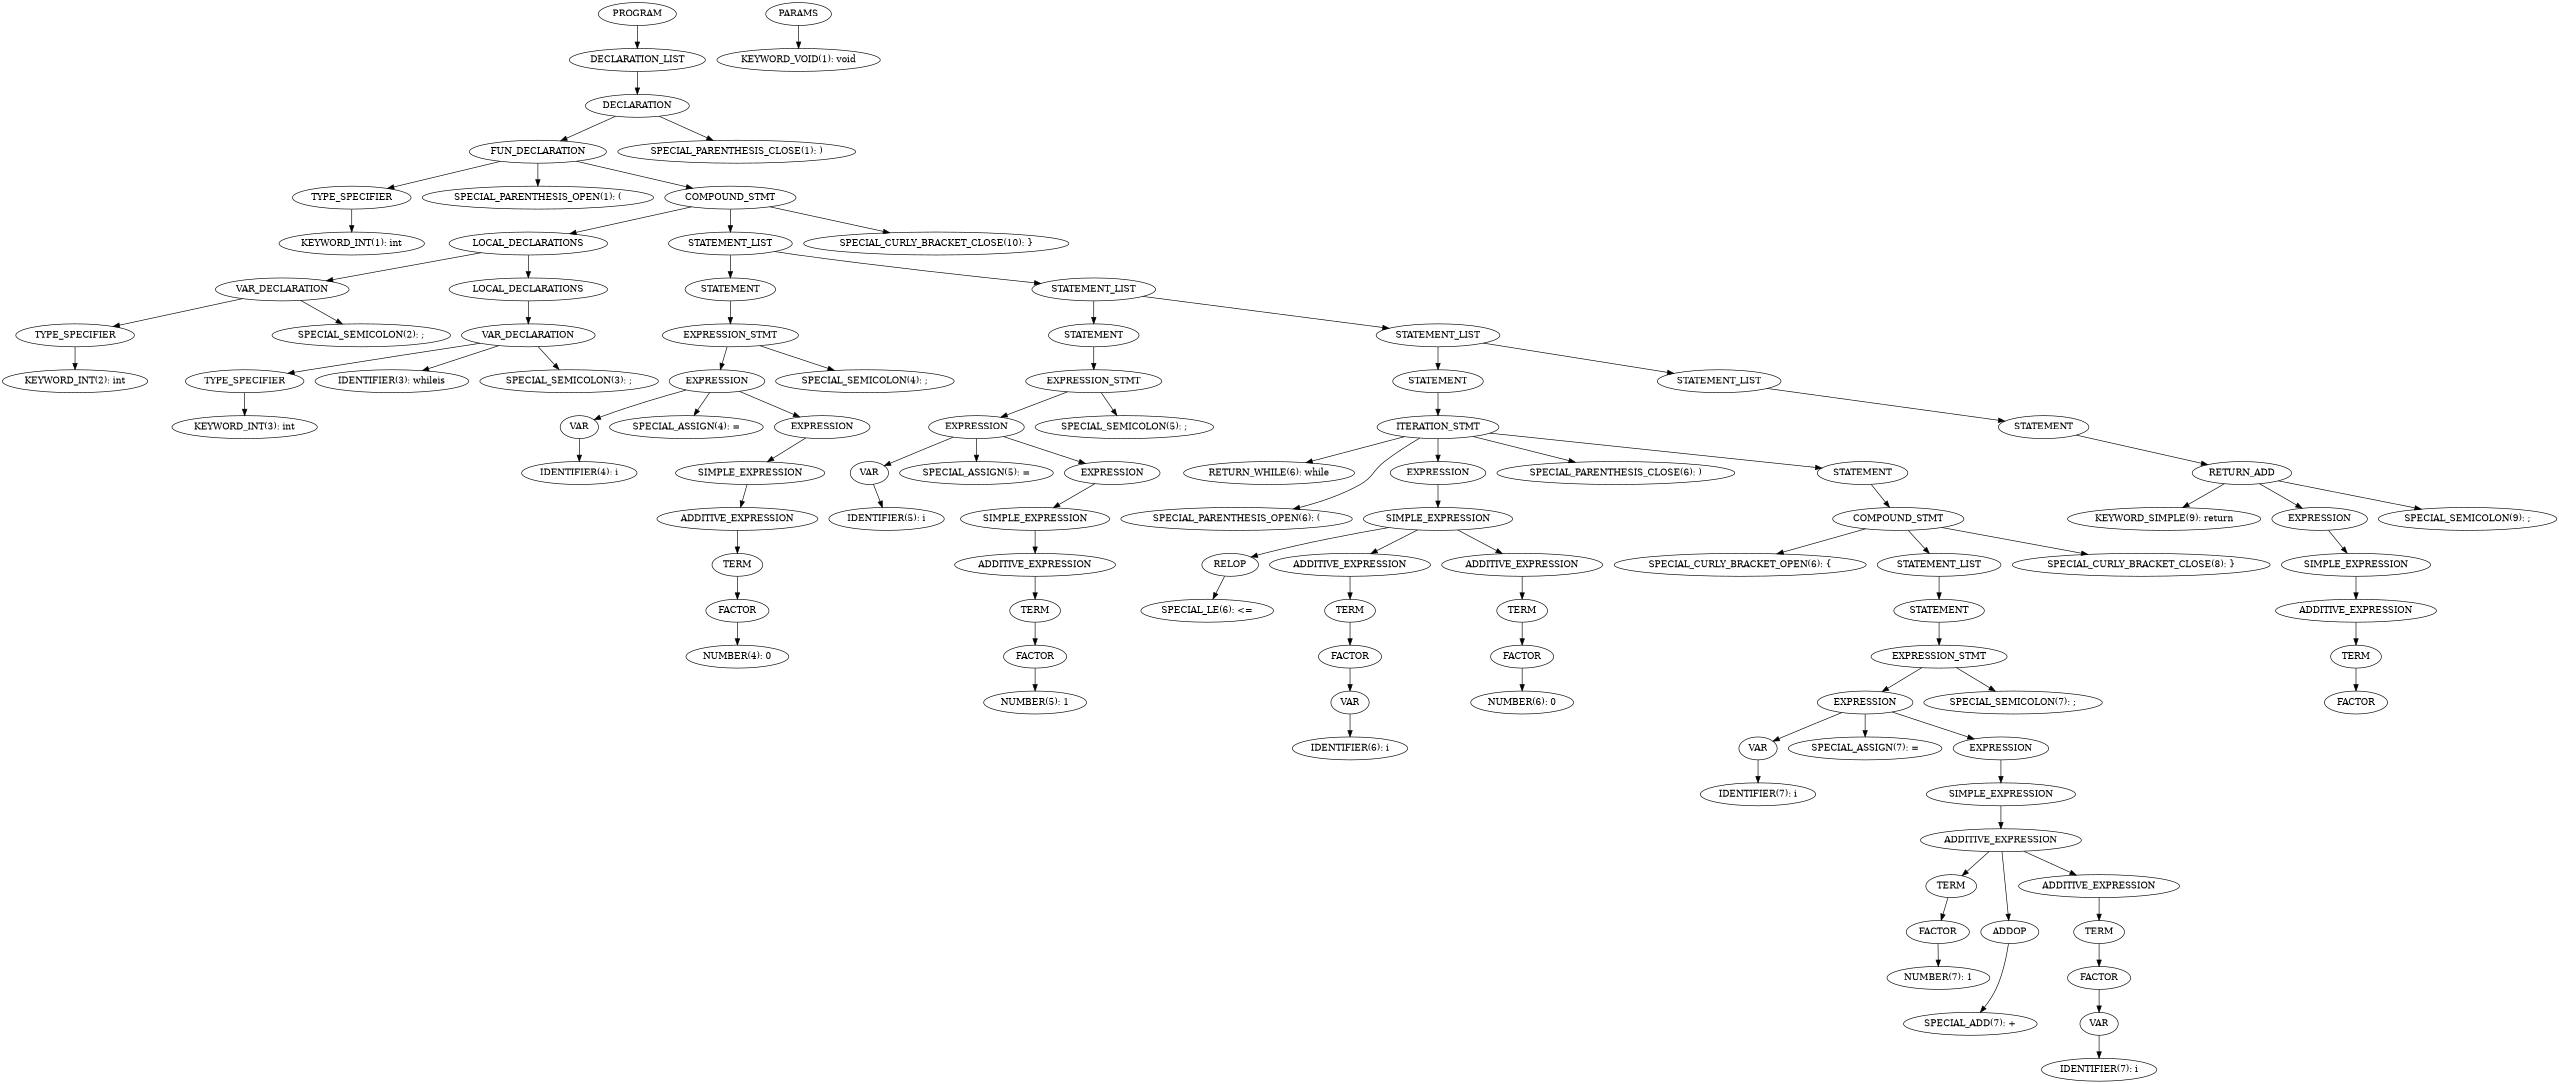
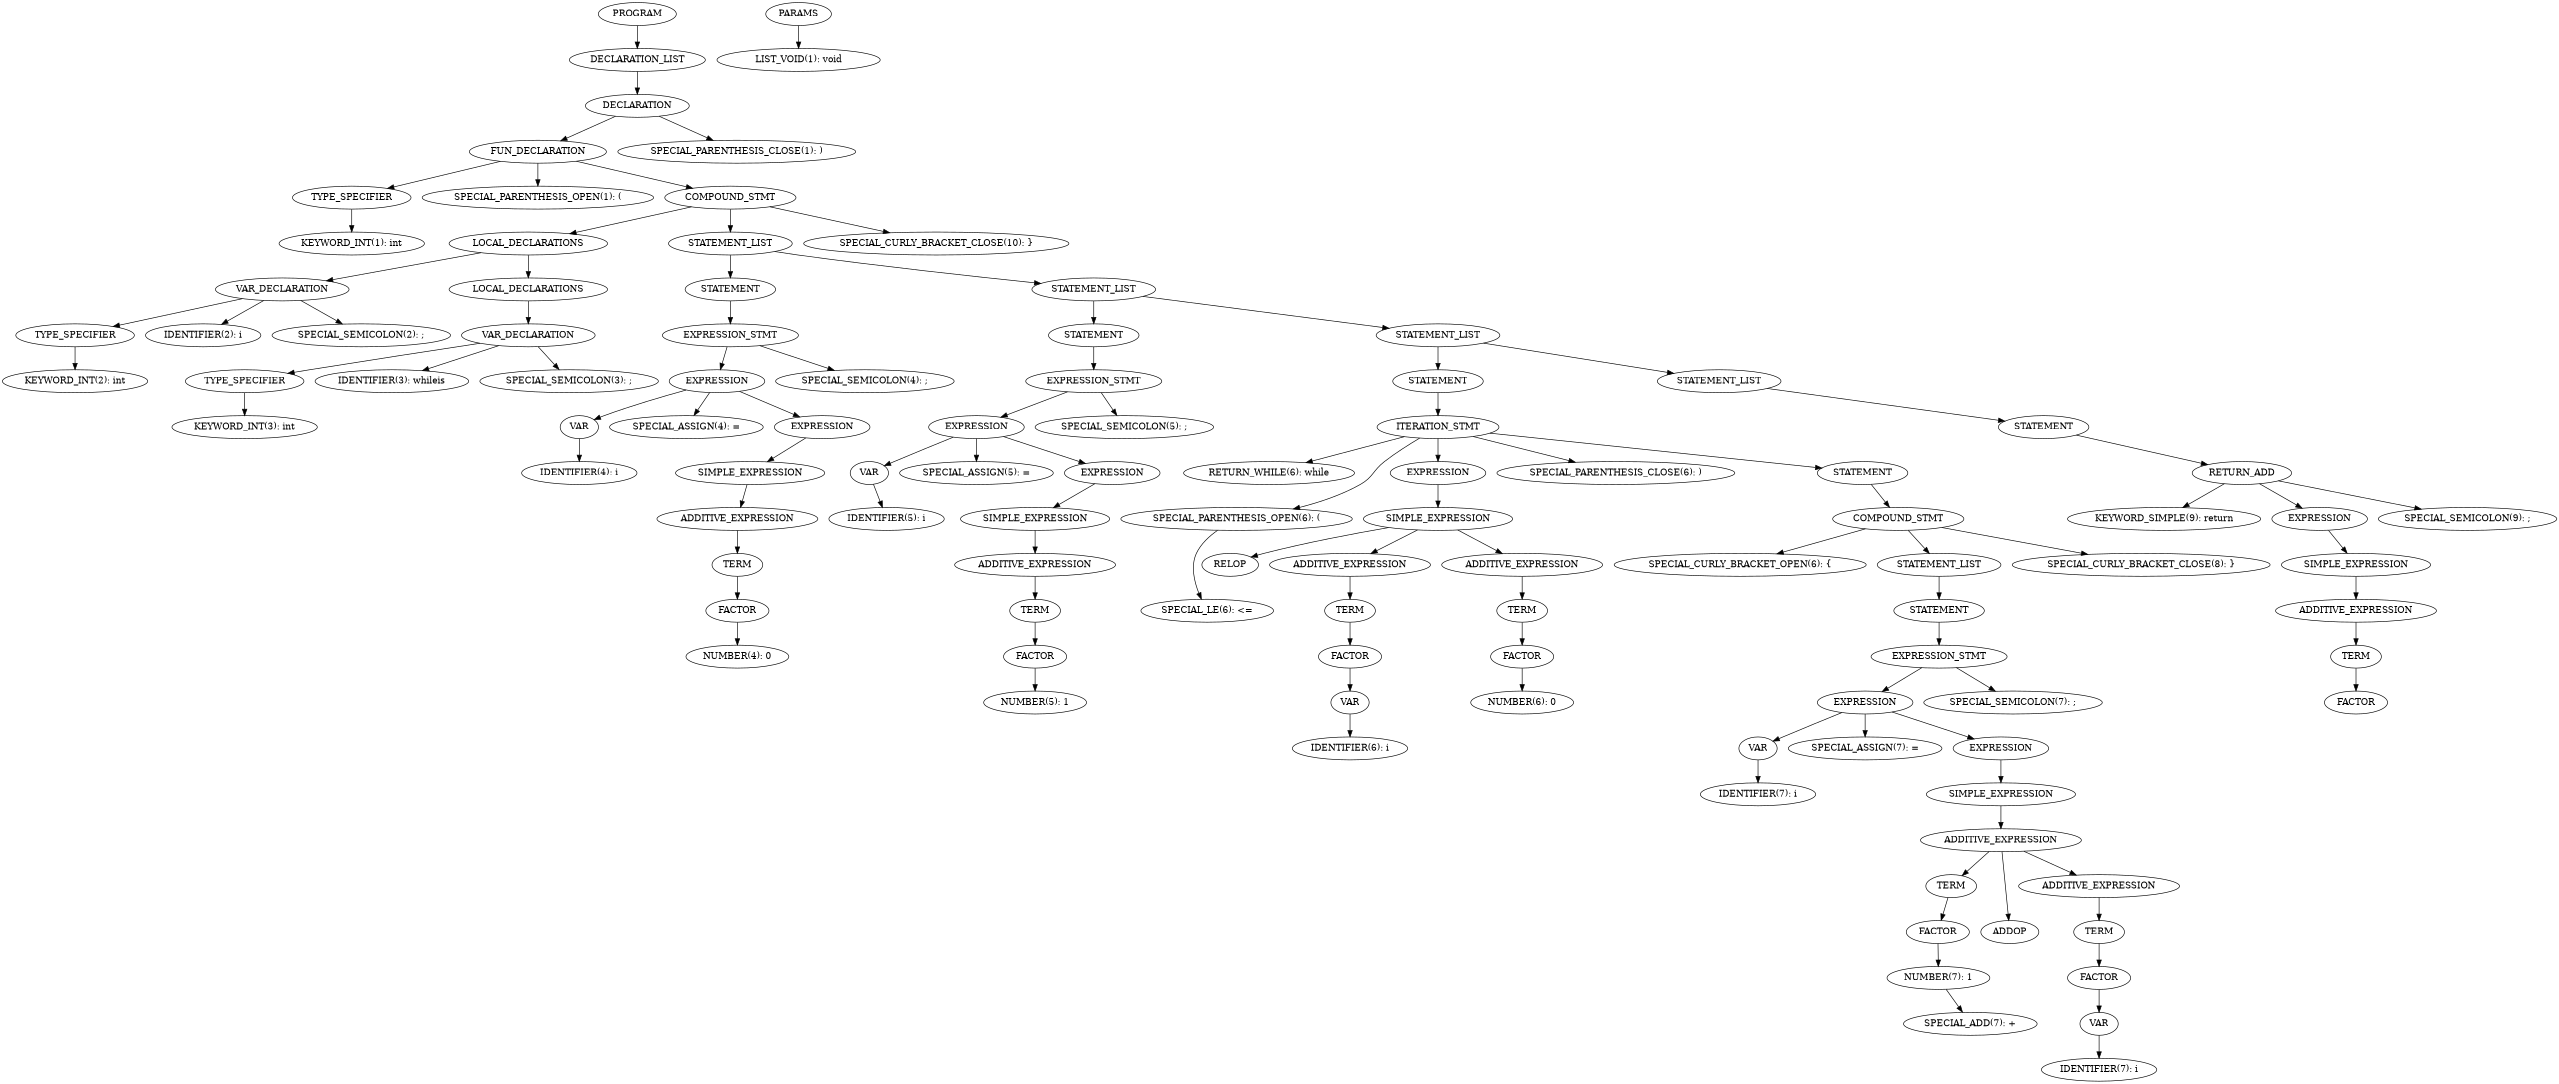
node "KEYWORD_VOID(1): void": label "KEYWORD_VOID(1): void" -> "LIST_VOID(1): void"
node "IDENTIFIER(2): i": added
edge "RELOP" -> "SPECIAL_LE(6): <=": now "SPECIAL_PARENTHESIS_OPEN(6): (" -> "SPECIAL_LE(6): <="
edge "ADDOP" -> "SPECIAL_ADD(7): +": now "NUMBER(7): 1" -> "SPECIAL_ADD(7): +"
